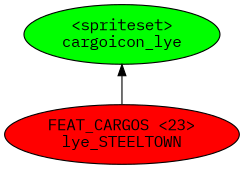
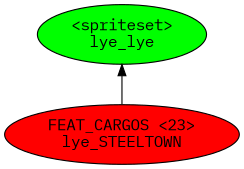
node "<spriteset> cargoicon_lye": label "<spriteset> cargoicon_lye" -> "<spriteset> lye_lye"
